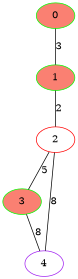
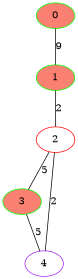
edge "0" -- "1": label "3" -> "9"
edge "2" -- "4": label "8" -> "2"
edge "3" -- "4": label "8" -> "5"
